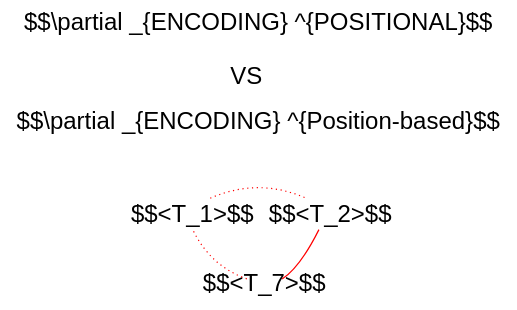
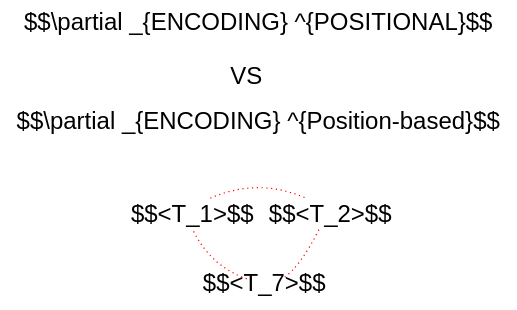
edge "$$<T_2>$$" -- "$$<T_7>$$": style solid -> dashed
